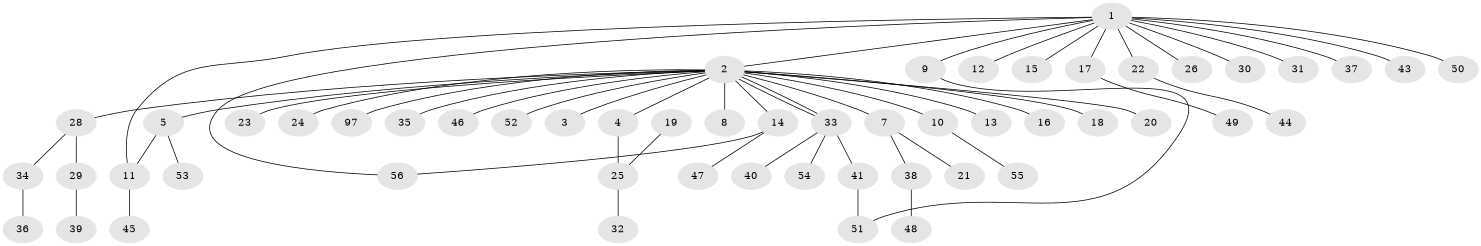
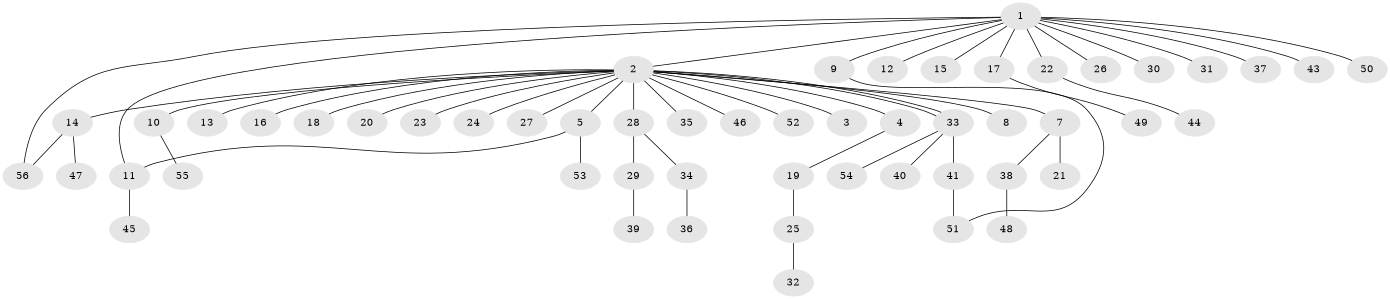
node "97": label "97" -> "27"
edge "4" -- "25": now "4" -- "19"
